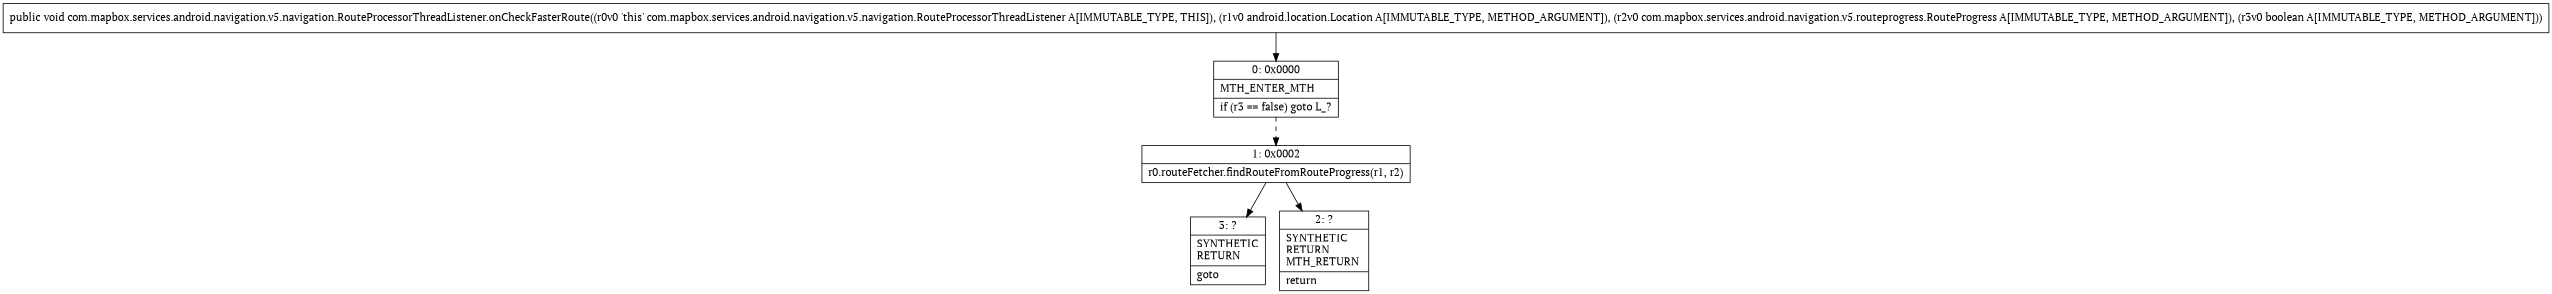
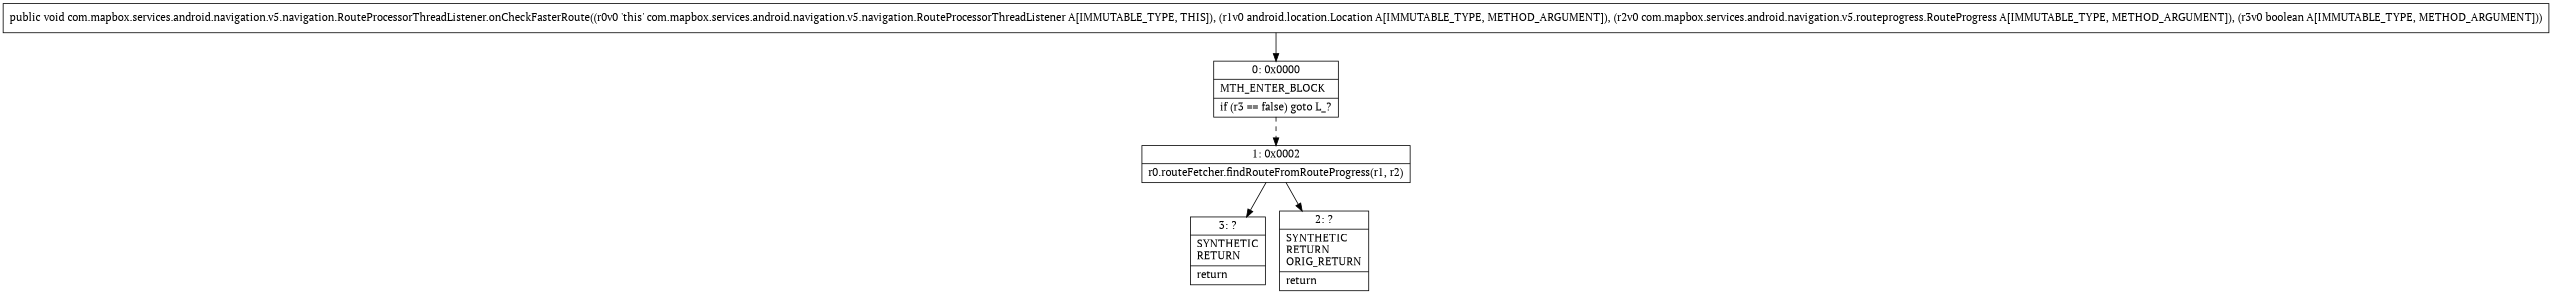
node "0: 0x0000": text "MTH_ENTER_MTH" -> "MTH_ENTER_BLOCK"
node "2: ?": text "MTH_RETURN" -> "ORIG_RETURN"
node "3: ?": text "goto" -> "return"
